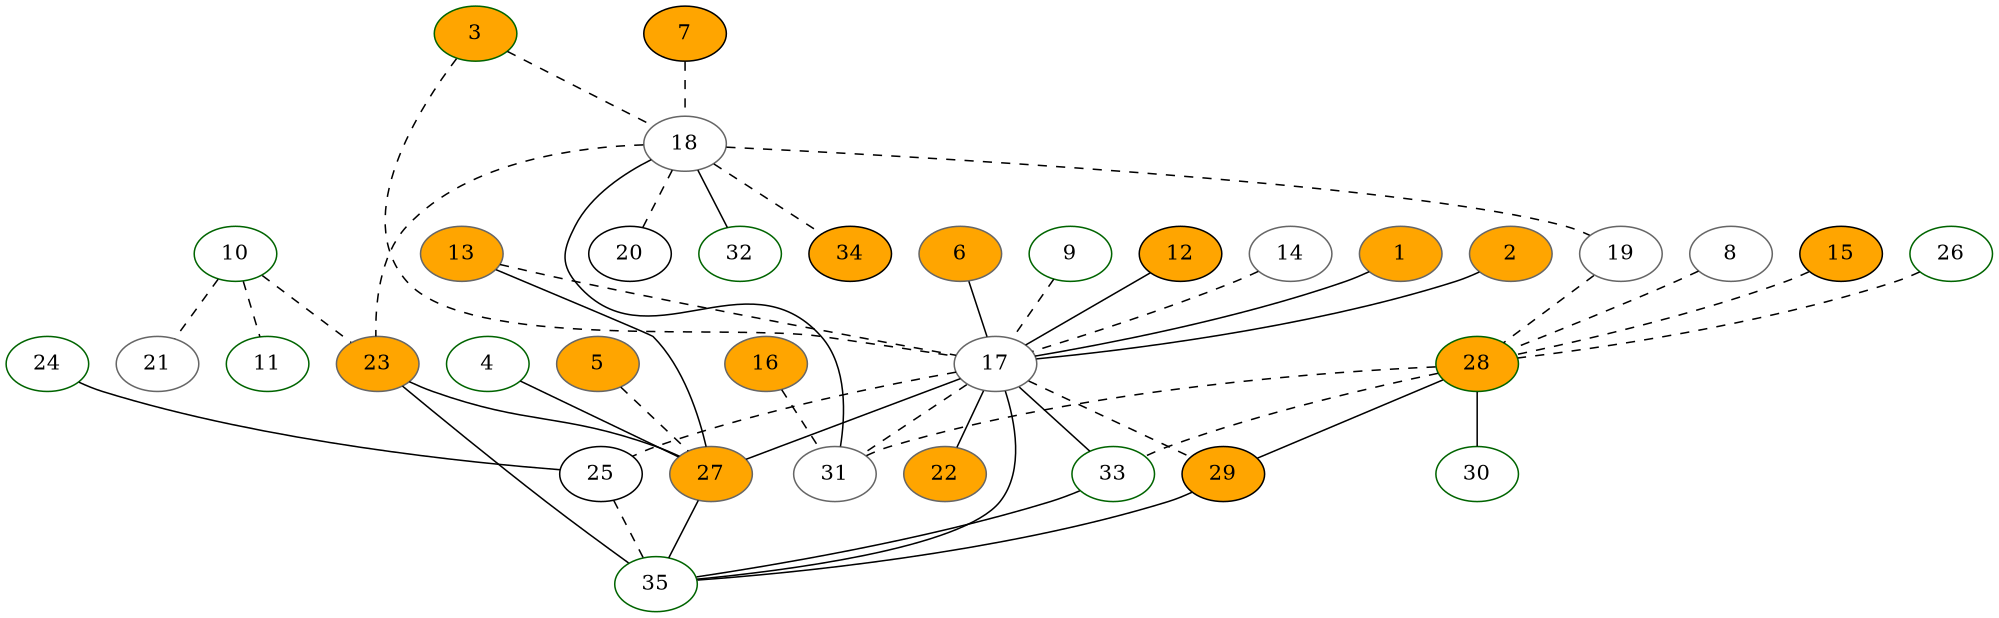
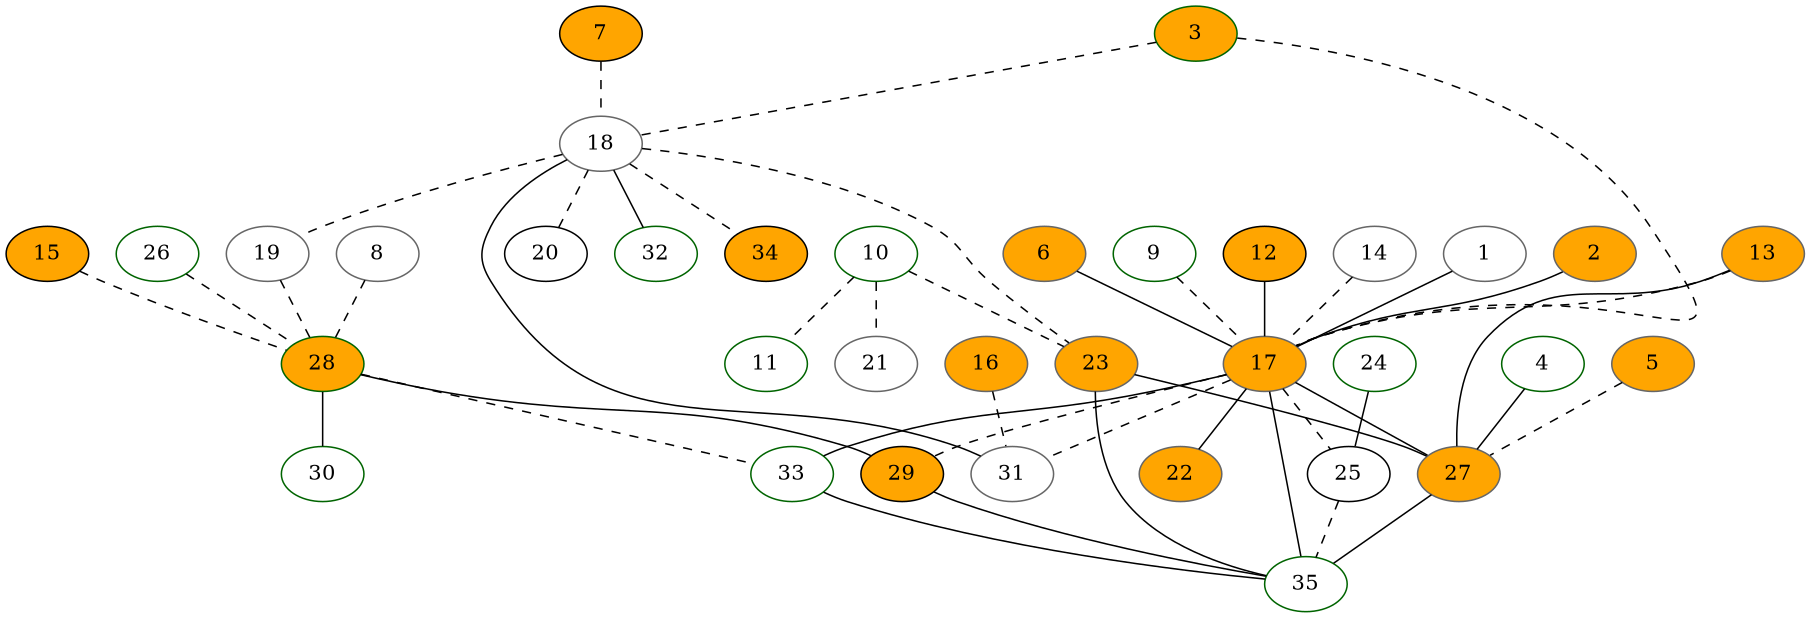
node "1": fillcolor orange -> white
node "17": fillcolor white -> orange
edge "28" -- "31": removed
